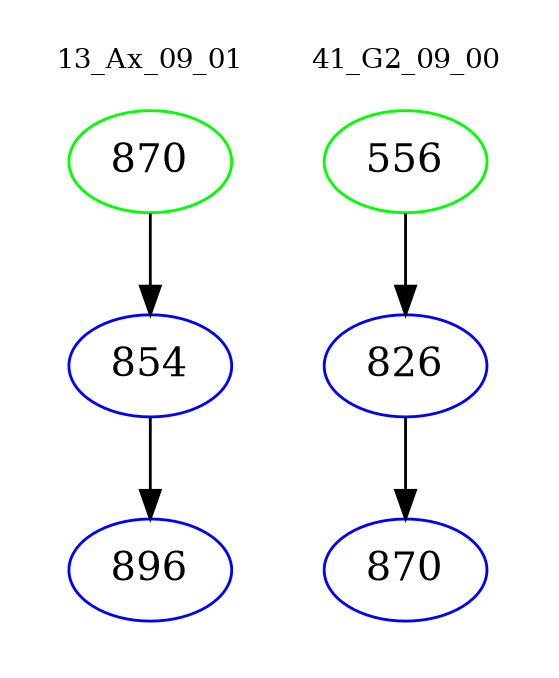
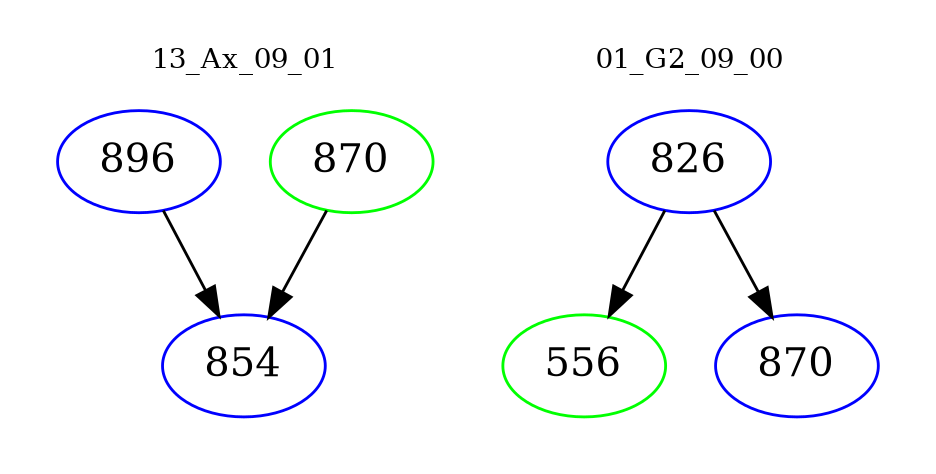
cluster "41_G2_09_00": label "41_G2_09_00" -> "01_G2_09_00"
edge "556" -> "826": reversed
edge "854" -> "896": reversed
